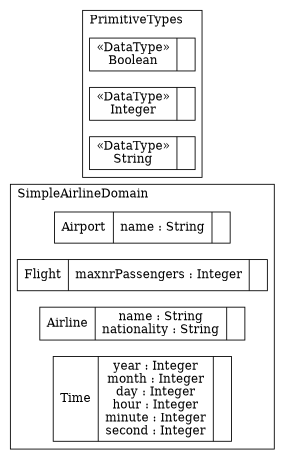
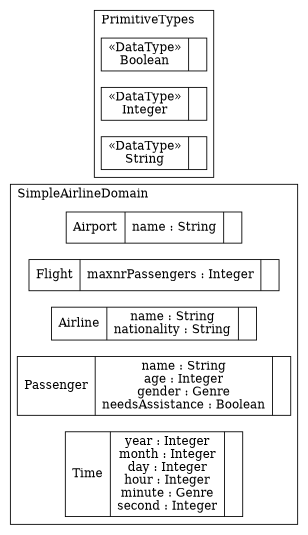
node "Passenger": added
node "Time": text "minute : Integer" -> "minute : Genre"
